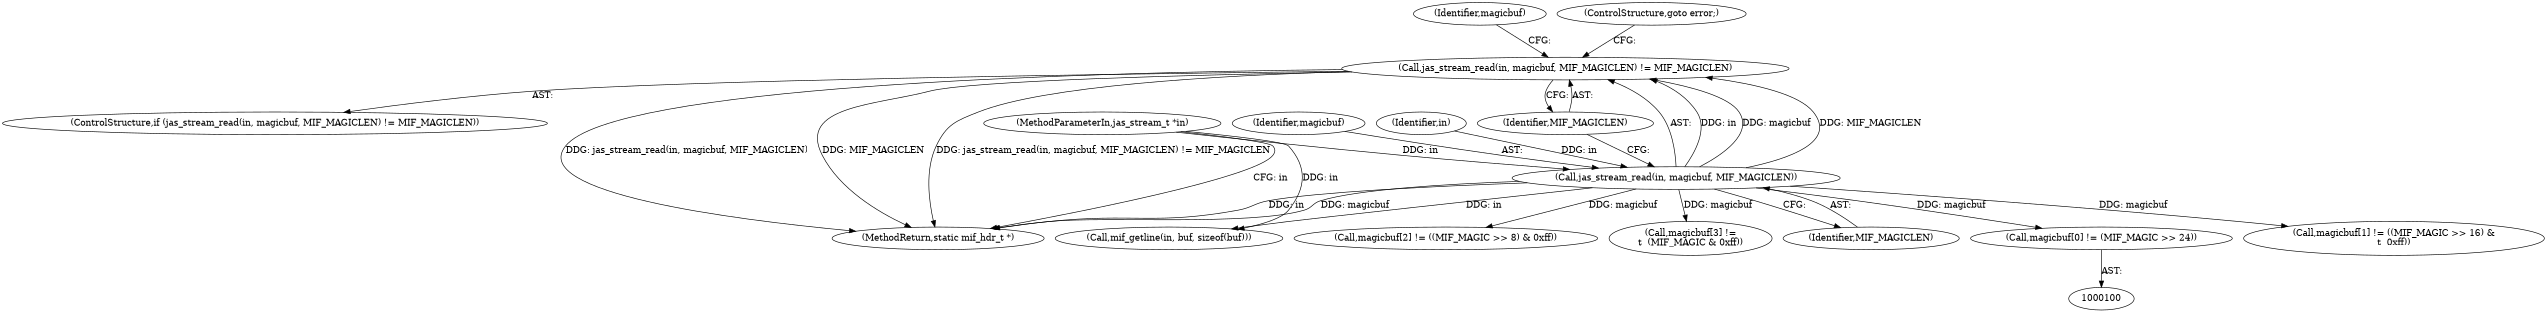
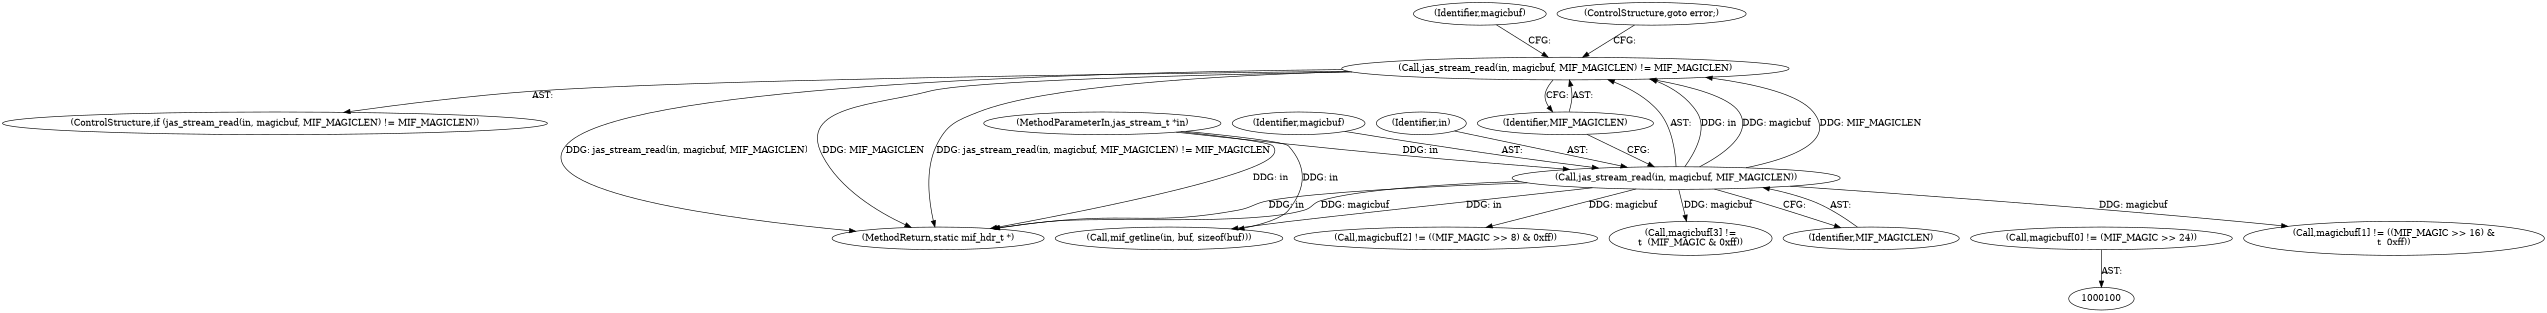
edge "(Identifier,in)" -> "(Call,jas_stream_read(in, magicbuf, MIF_MAGICLEN))": label "DDG: in" -> "AST: "
edge "(MethodParameterIn,jas_stream_t *in)" -> "(MethodReturn,static mif_hdr_t *)": label "CFG: in" -> "DDG: in"
edge "(Call,jas_stream_read(in, magicbuf, MIF_MAGICLEN))" -> "(Call,magicbuf[0] != (MIF_MAGIC >> 24))": removed, label "DDG: magicbuf"
